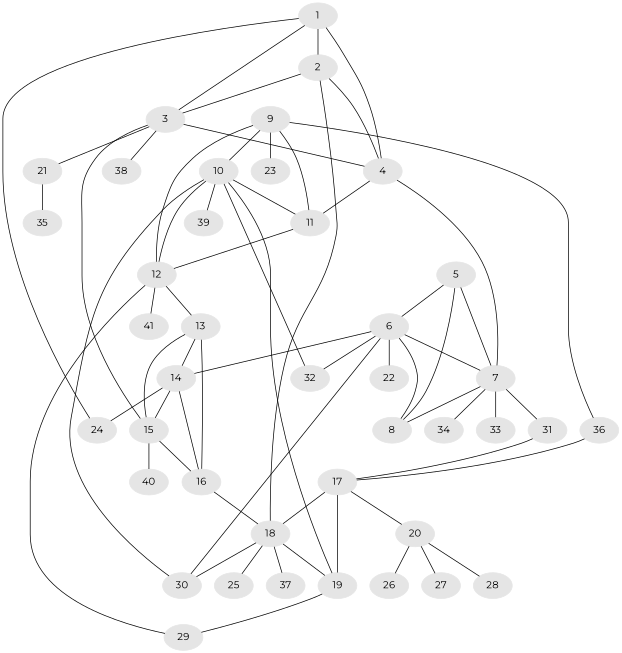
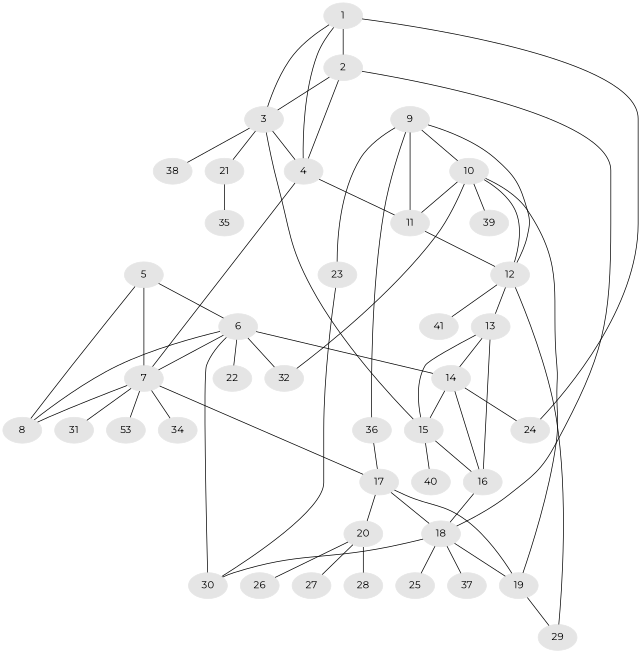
edge "10" -- "30": now "23" -- "30"
node "33": label "33" -> "53"
edge "31" -- "17": now "7" -- "17"
